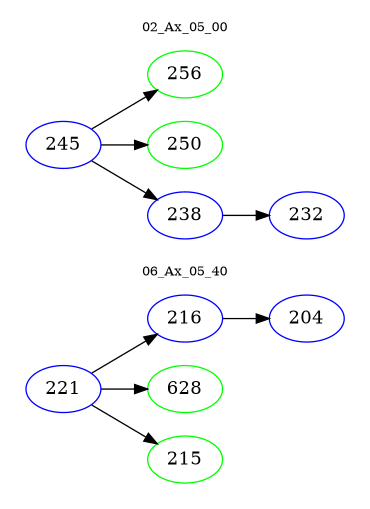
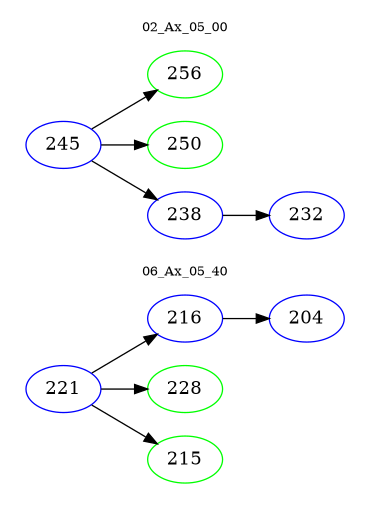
node "628": label "628" -> "228"
